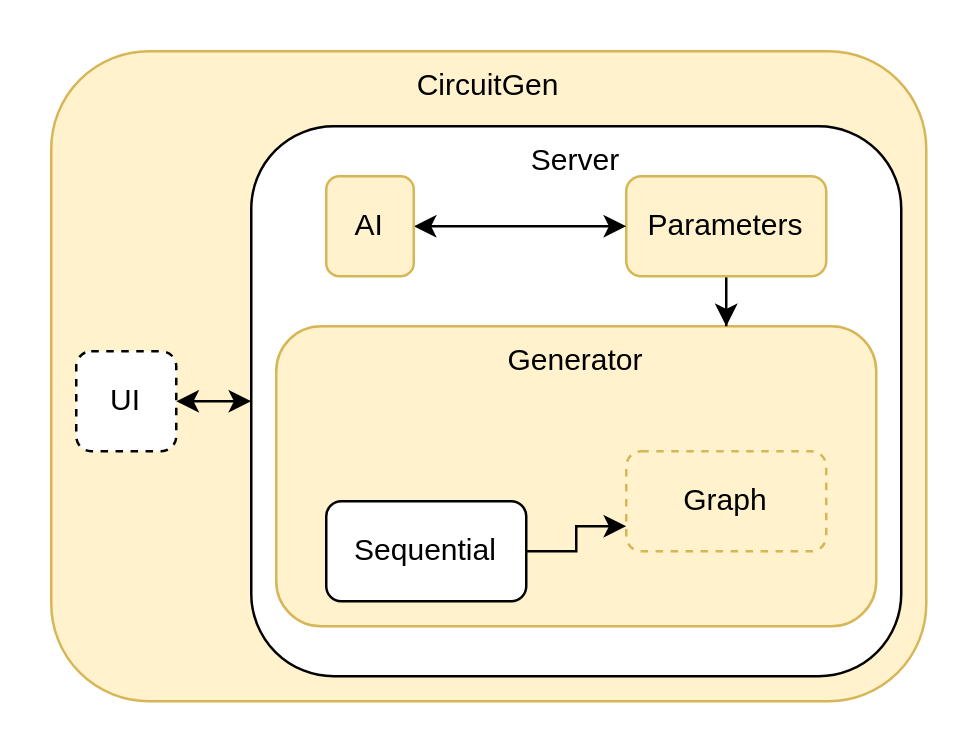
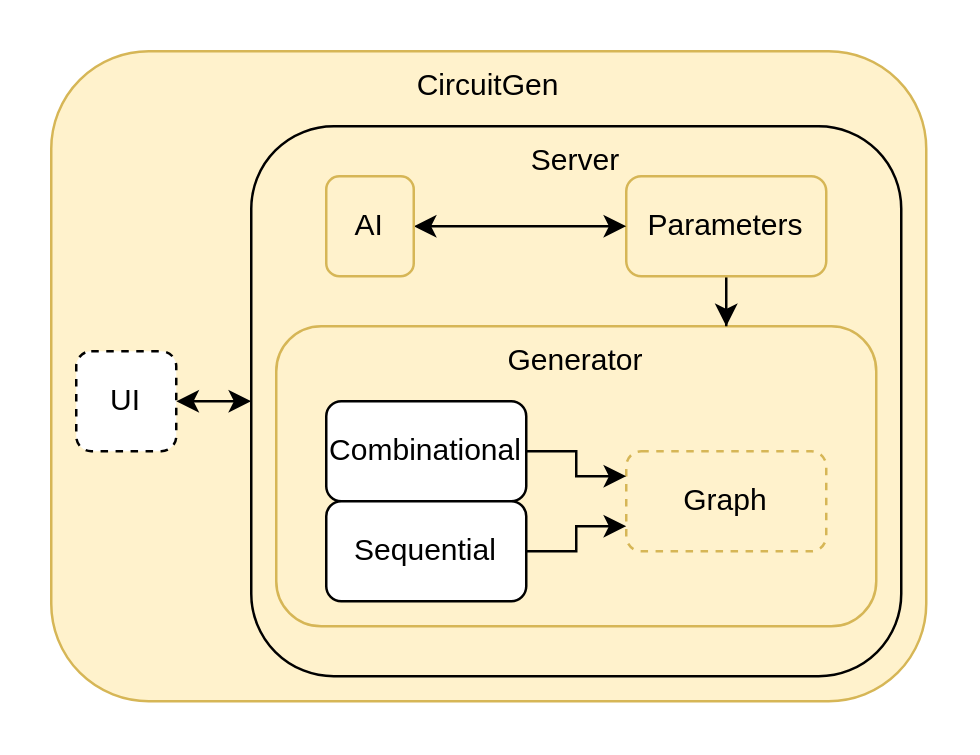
node "Server": fillcolor #ffffff -> #fff2cc
node "Combinational": added
edge "Combinational" -> "Graph": added
